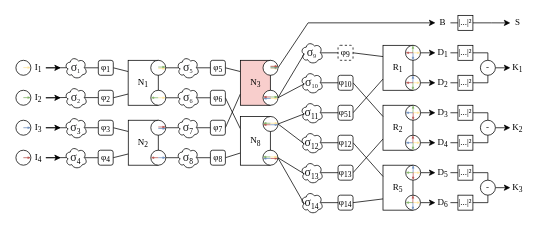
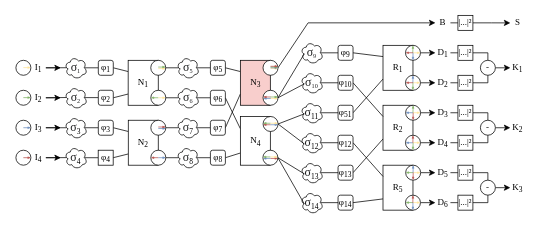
node "φ9": style dashed -> solid
node "N8": label "N8" -> "N4"
node "φ4": shape rounded rectangle -> rectangle
